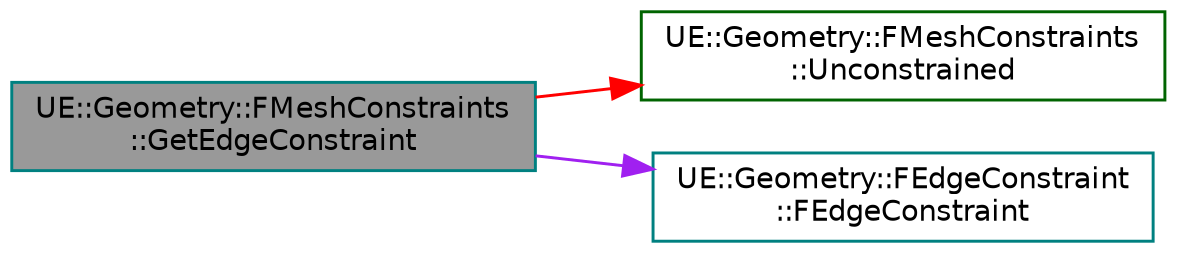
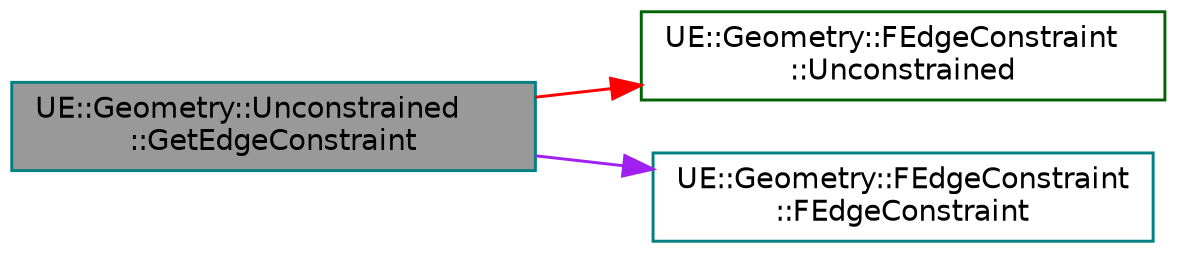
node "UE::Geometry::FMeshConstraints ::Unconstrained": label "UE::Geometry::FMeshConstraints ::Unconstrained" -> "UE::Geometry::FEdgeConstraint ::Unconstrained"
node "UE::Geometry::FMeshConstraints ::GetEdgeConstraint": label "UE::Geometry::FMeshConstraints ::GetEdgeConstraint" -> "UE::Geometry::Unconstrained ::GetEdgeConstraint"
